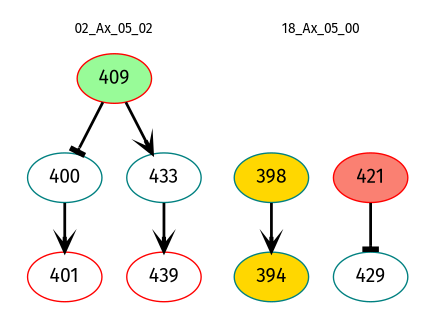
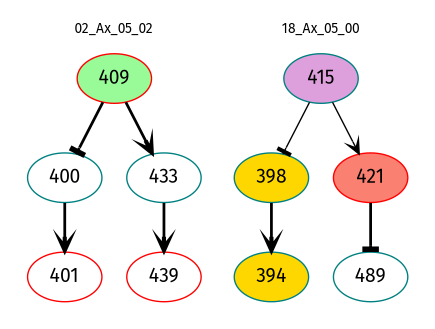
node "415": added
node "429": label "429" -> "489"
